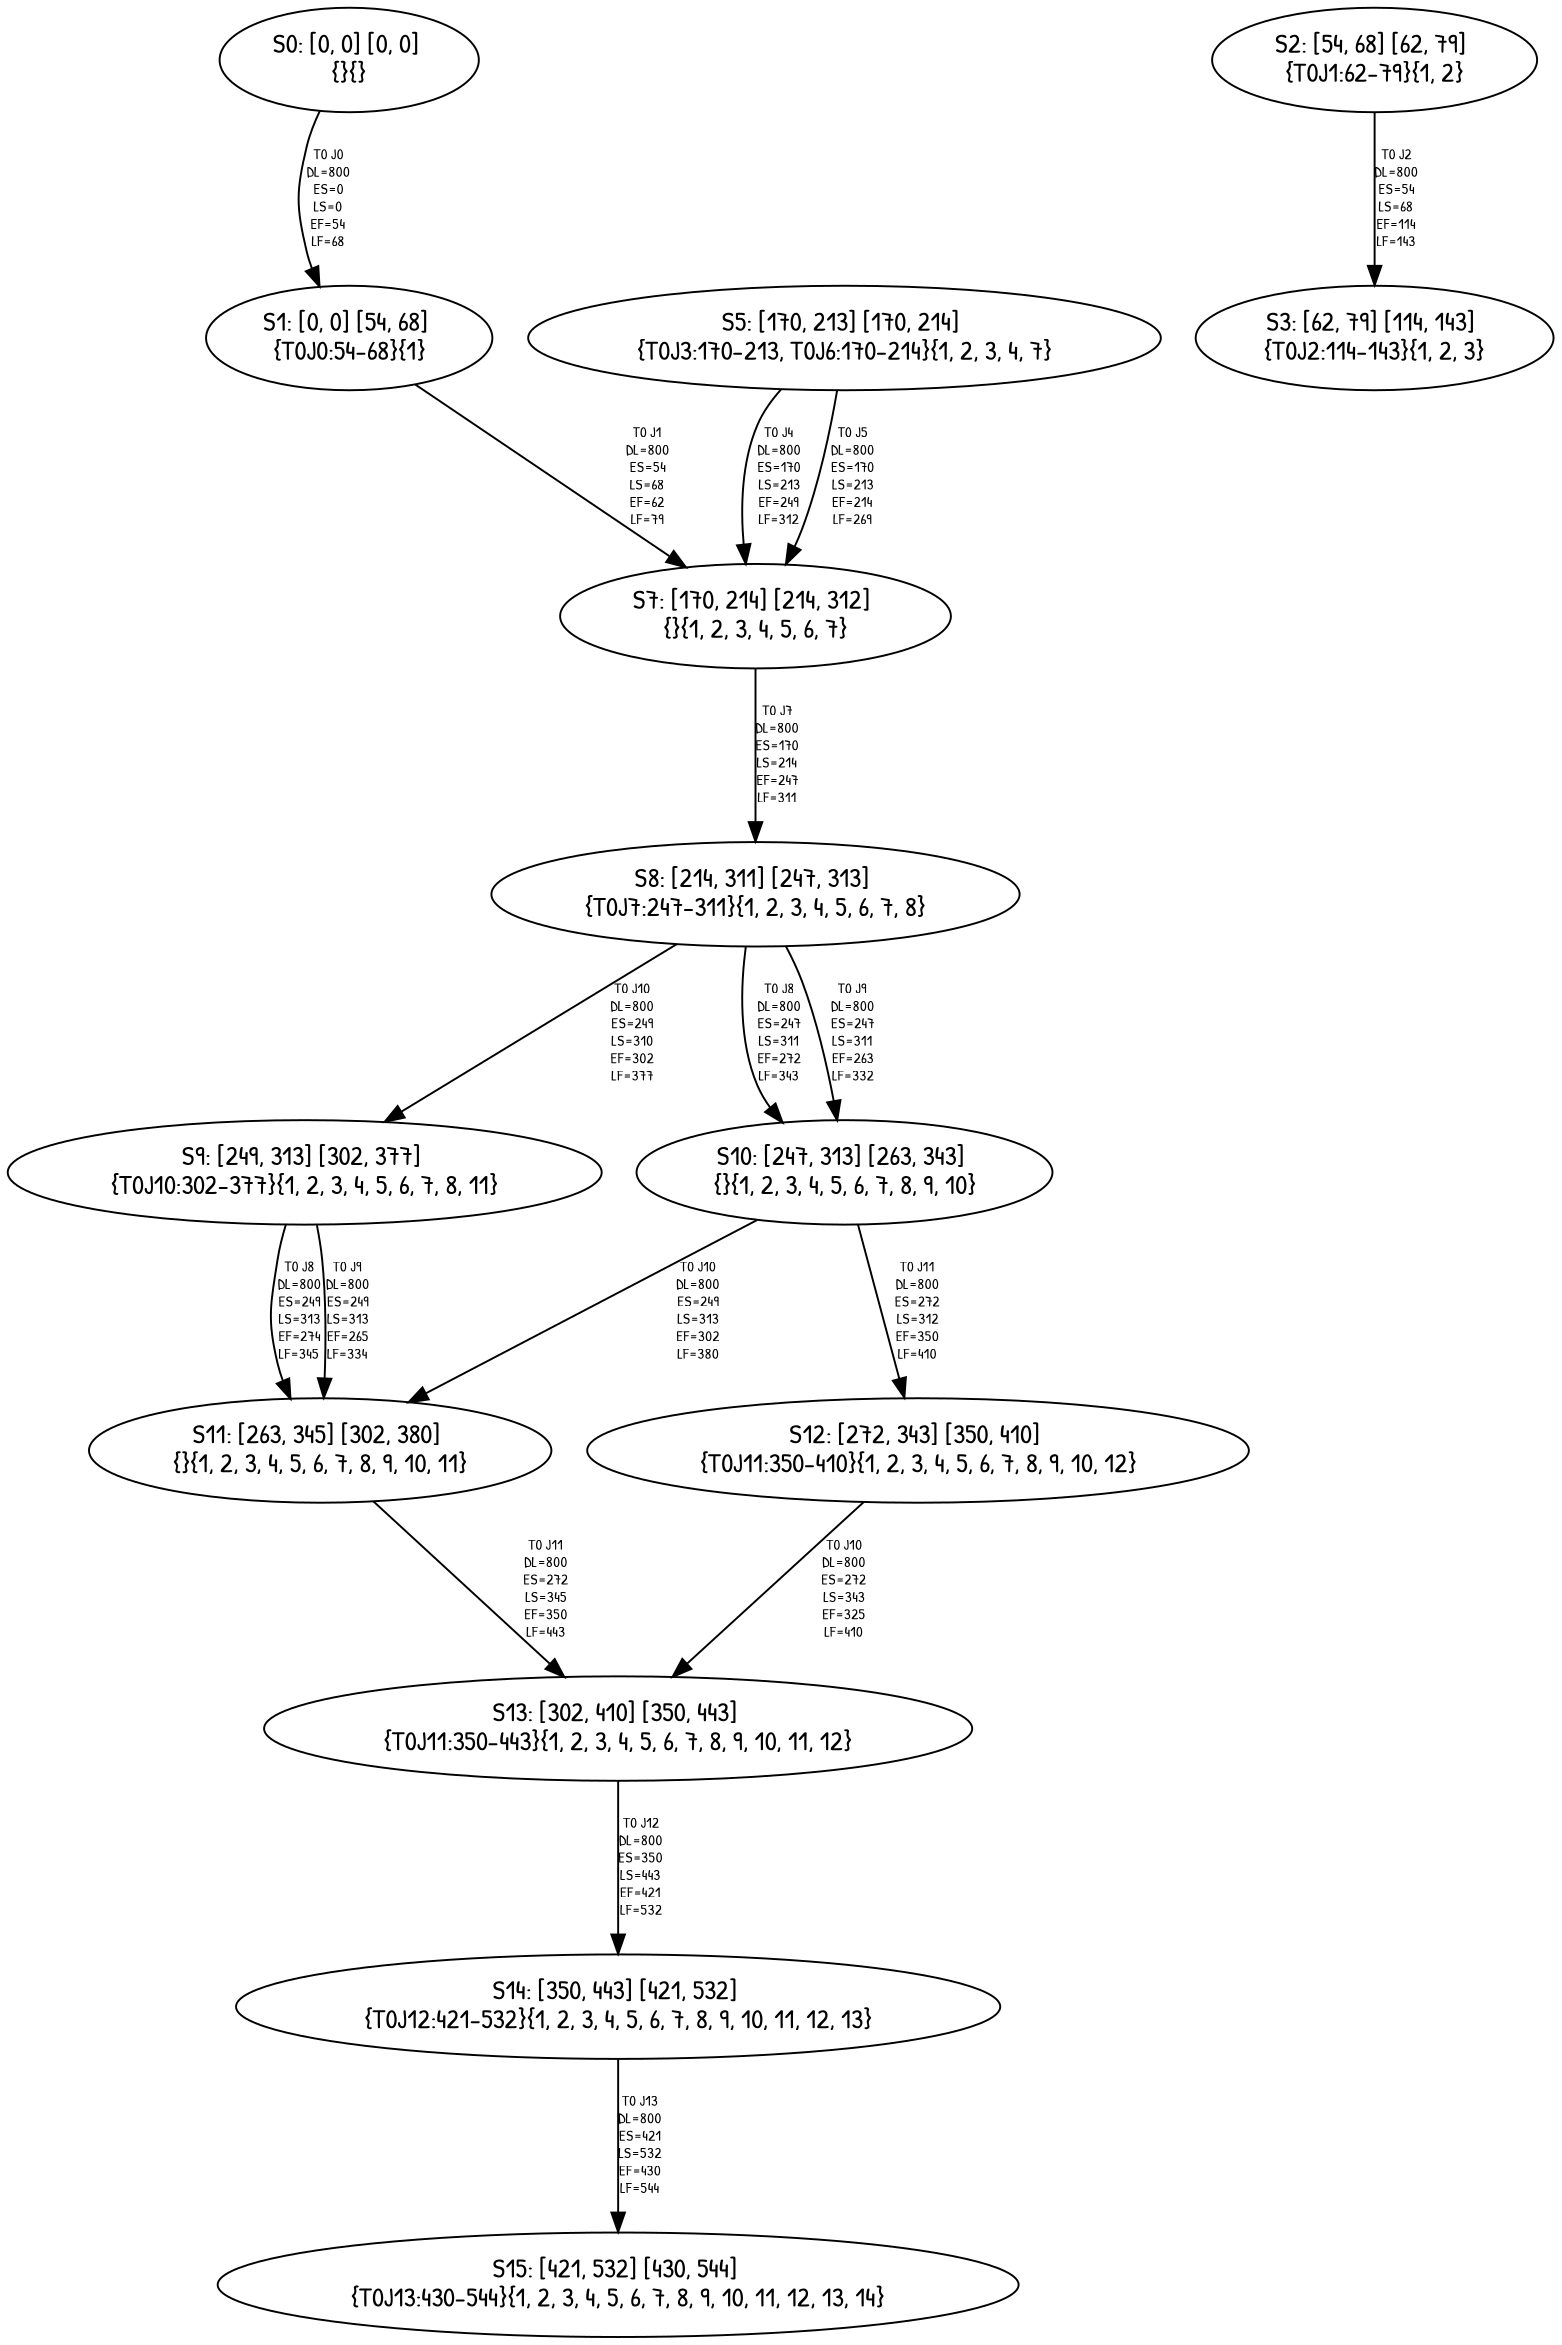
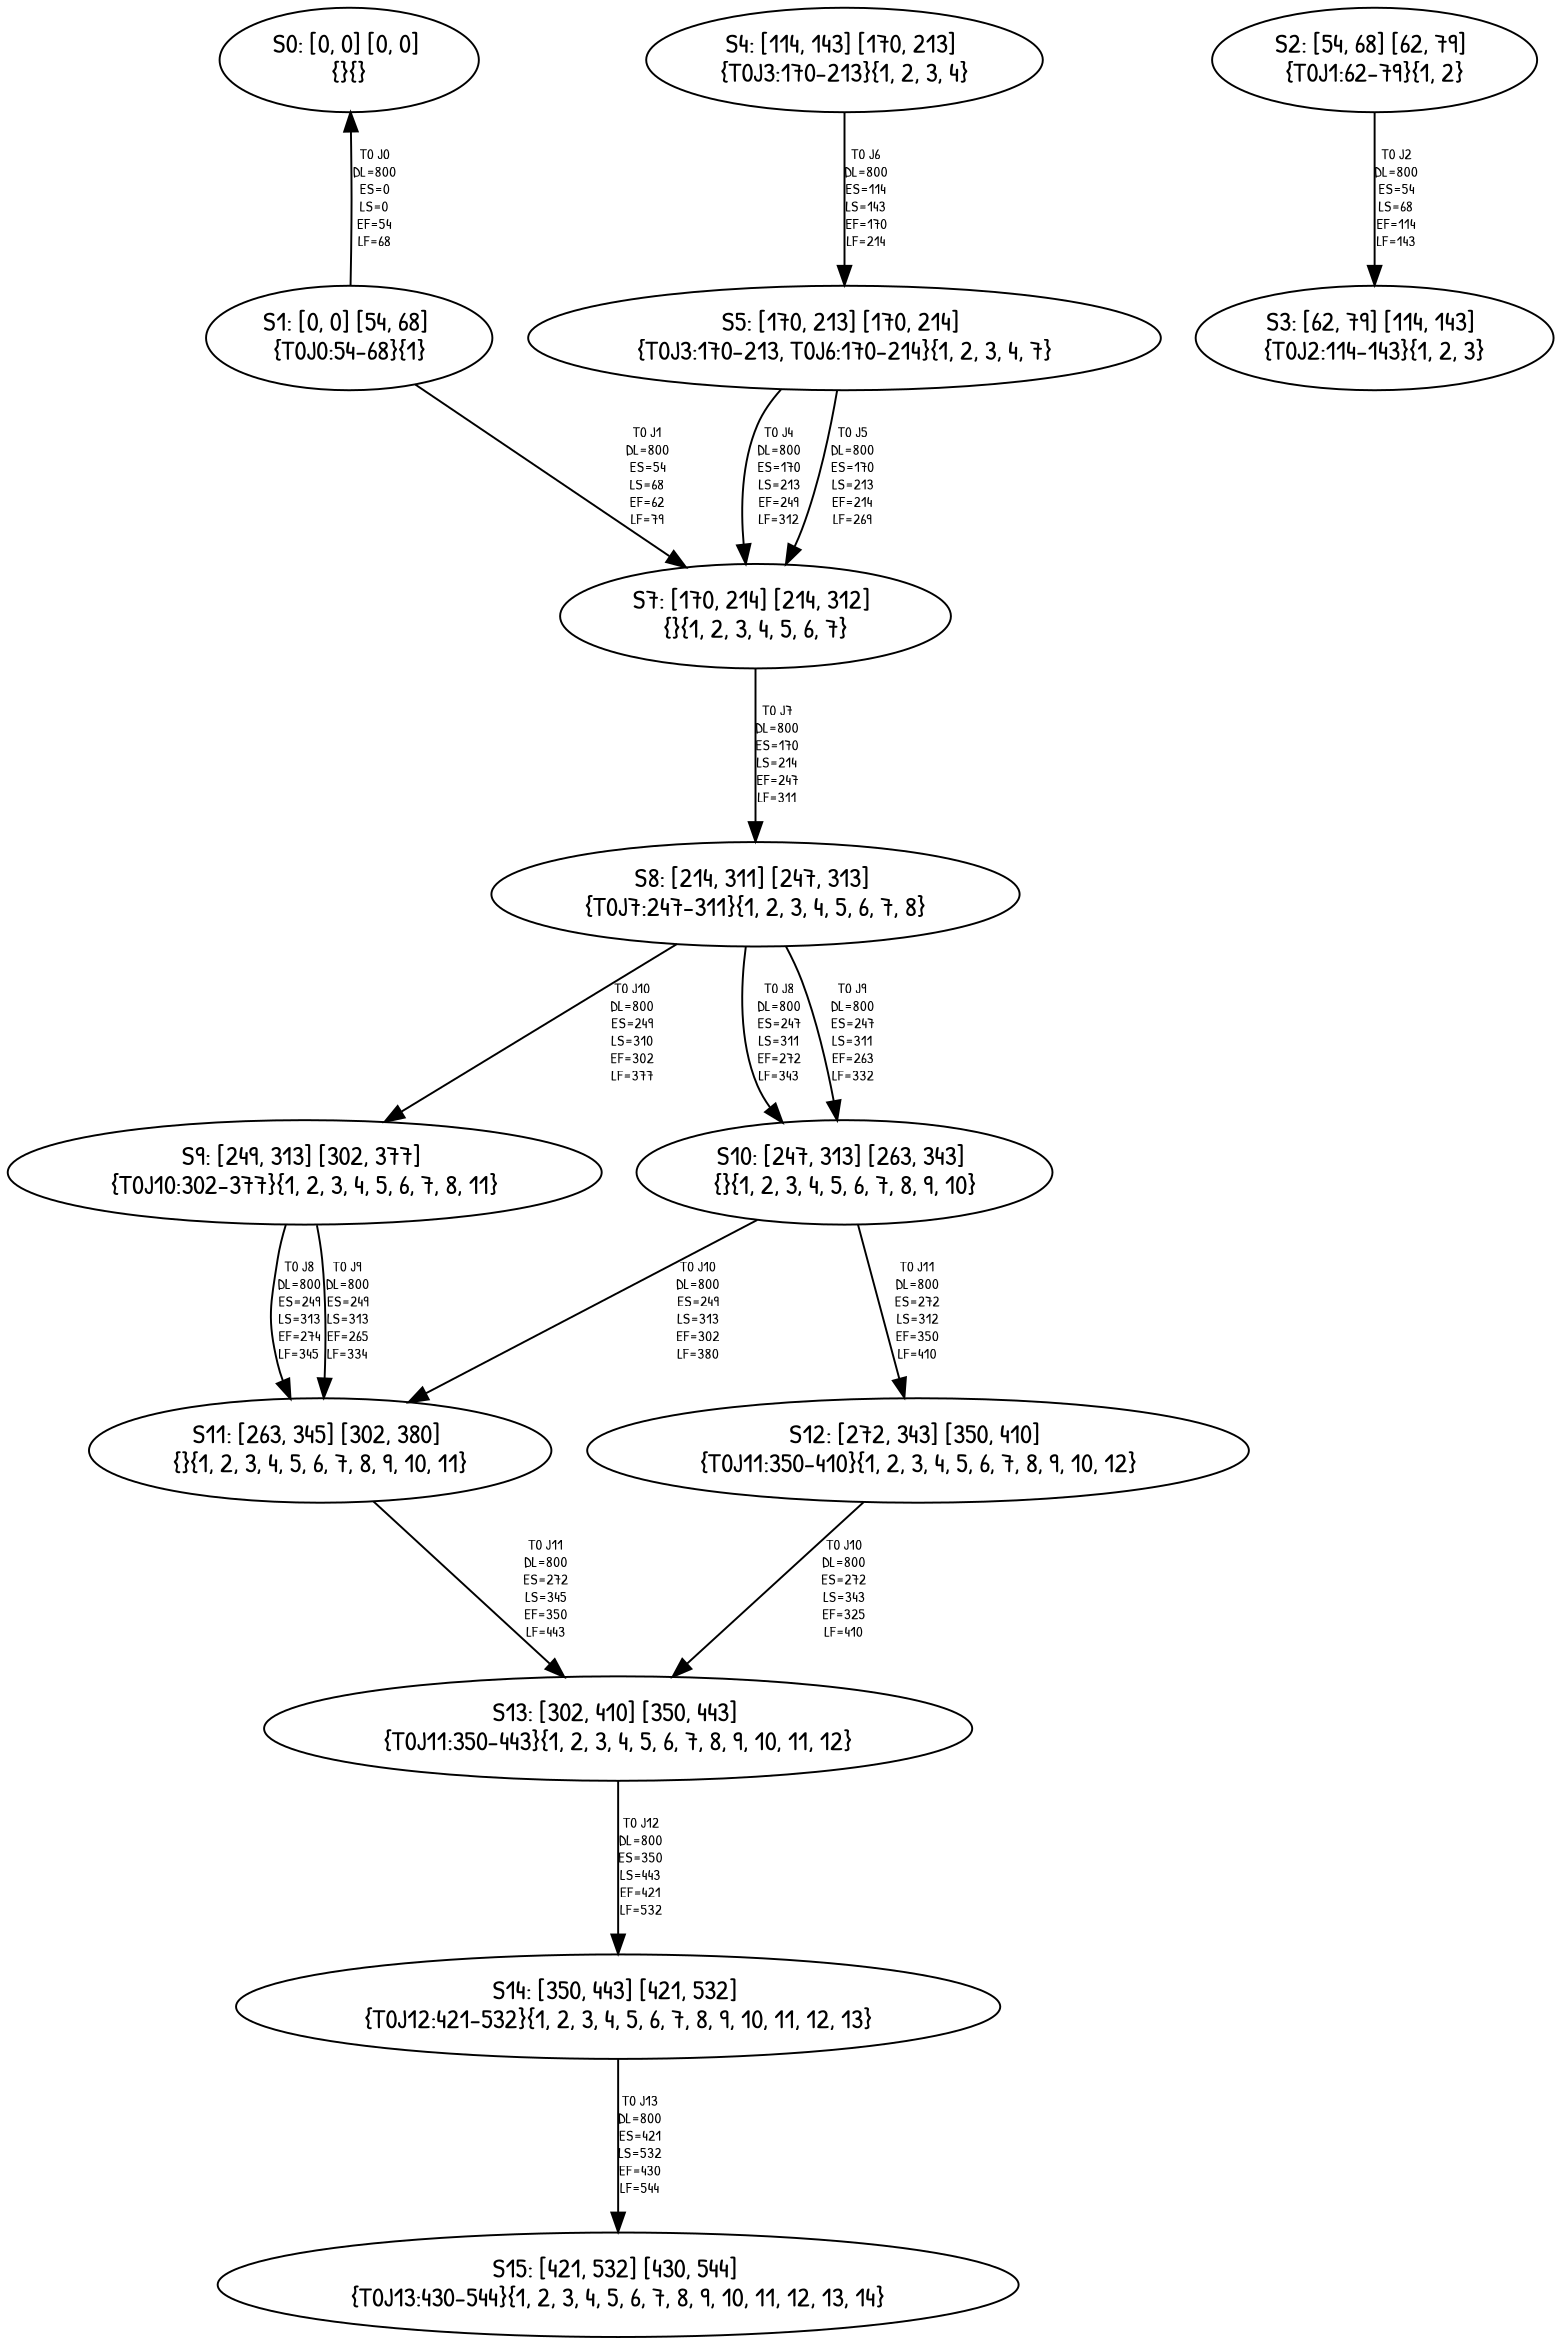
node "S4: [114, 143] [170, 213] {T0J3:170-213}{1, 2, 3, 4}": added
edge "S0: [0, 0] [0, 0] {}{}" -> "S1: [0, 0] [54, 68] {T0J0:54-68}{1}": reversed
